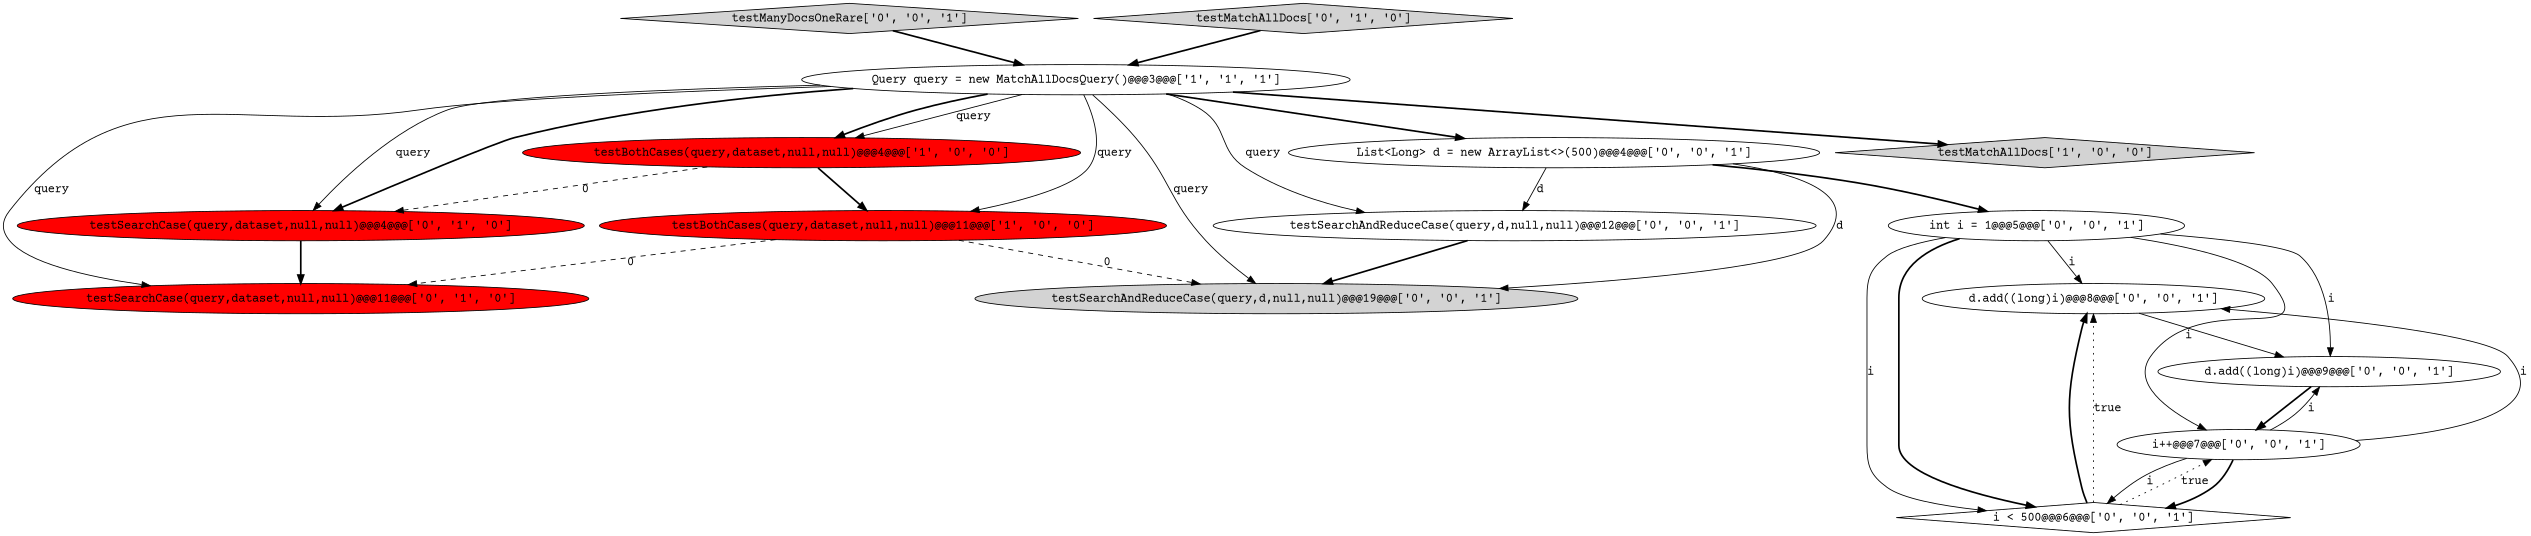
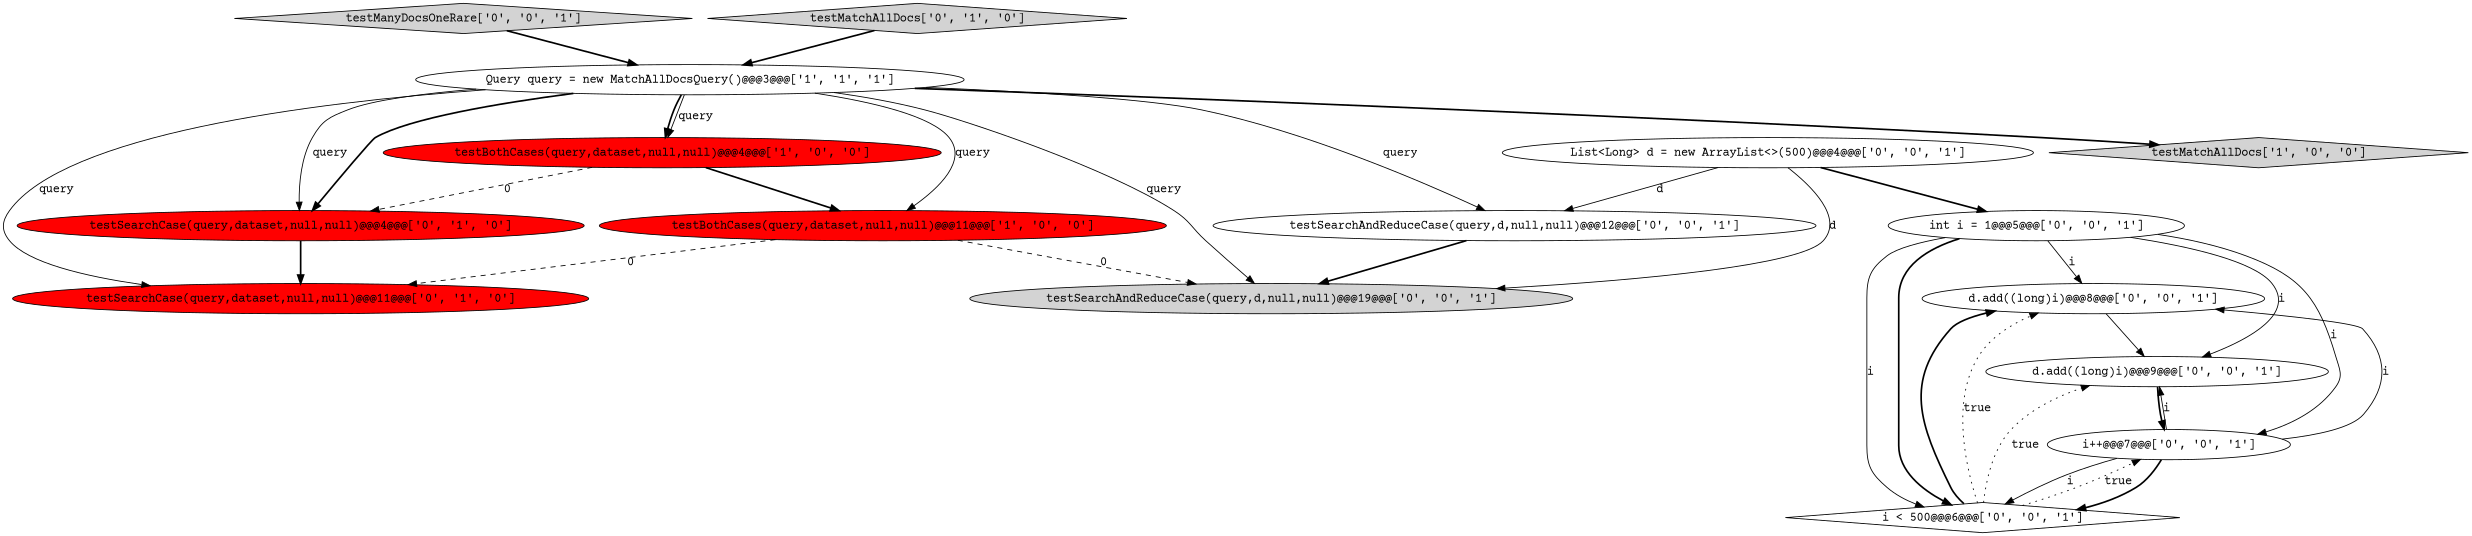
edge "Query query = new MatchAllDocsQuery()@@@3@@@['1', '1', '1']" -> "List<Long> d = new ArrayList<>(500)@@@4@@@['0', '0', '1']": removed
edge "i < 500@@@6@@@['0', '0', '1']" -> "d.add((long)i)@@@9@@@['0', '0', '1']": added, label "true"
